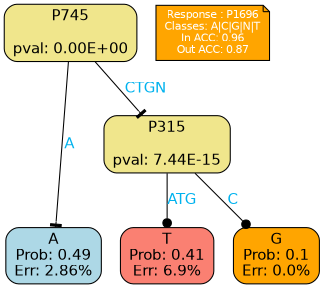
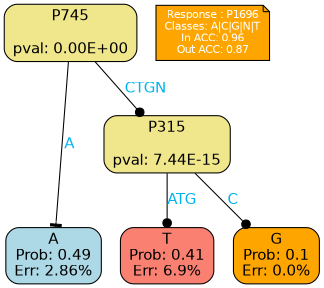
edge "P745 pval: 0.00E+00" -> "P315 pval: 7.44E-15": arrowhead tee -> dot
